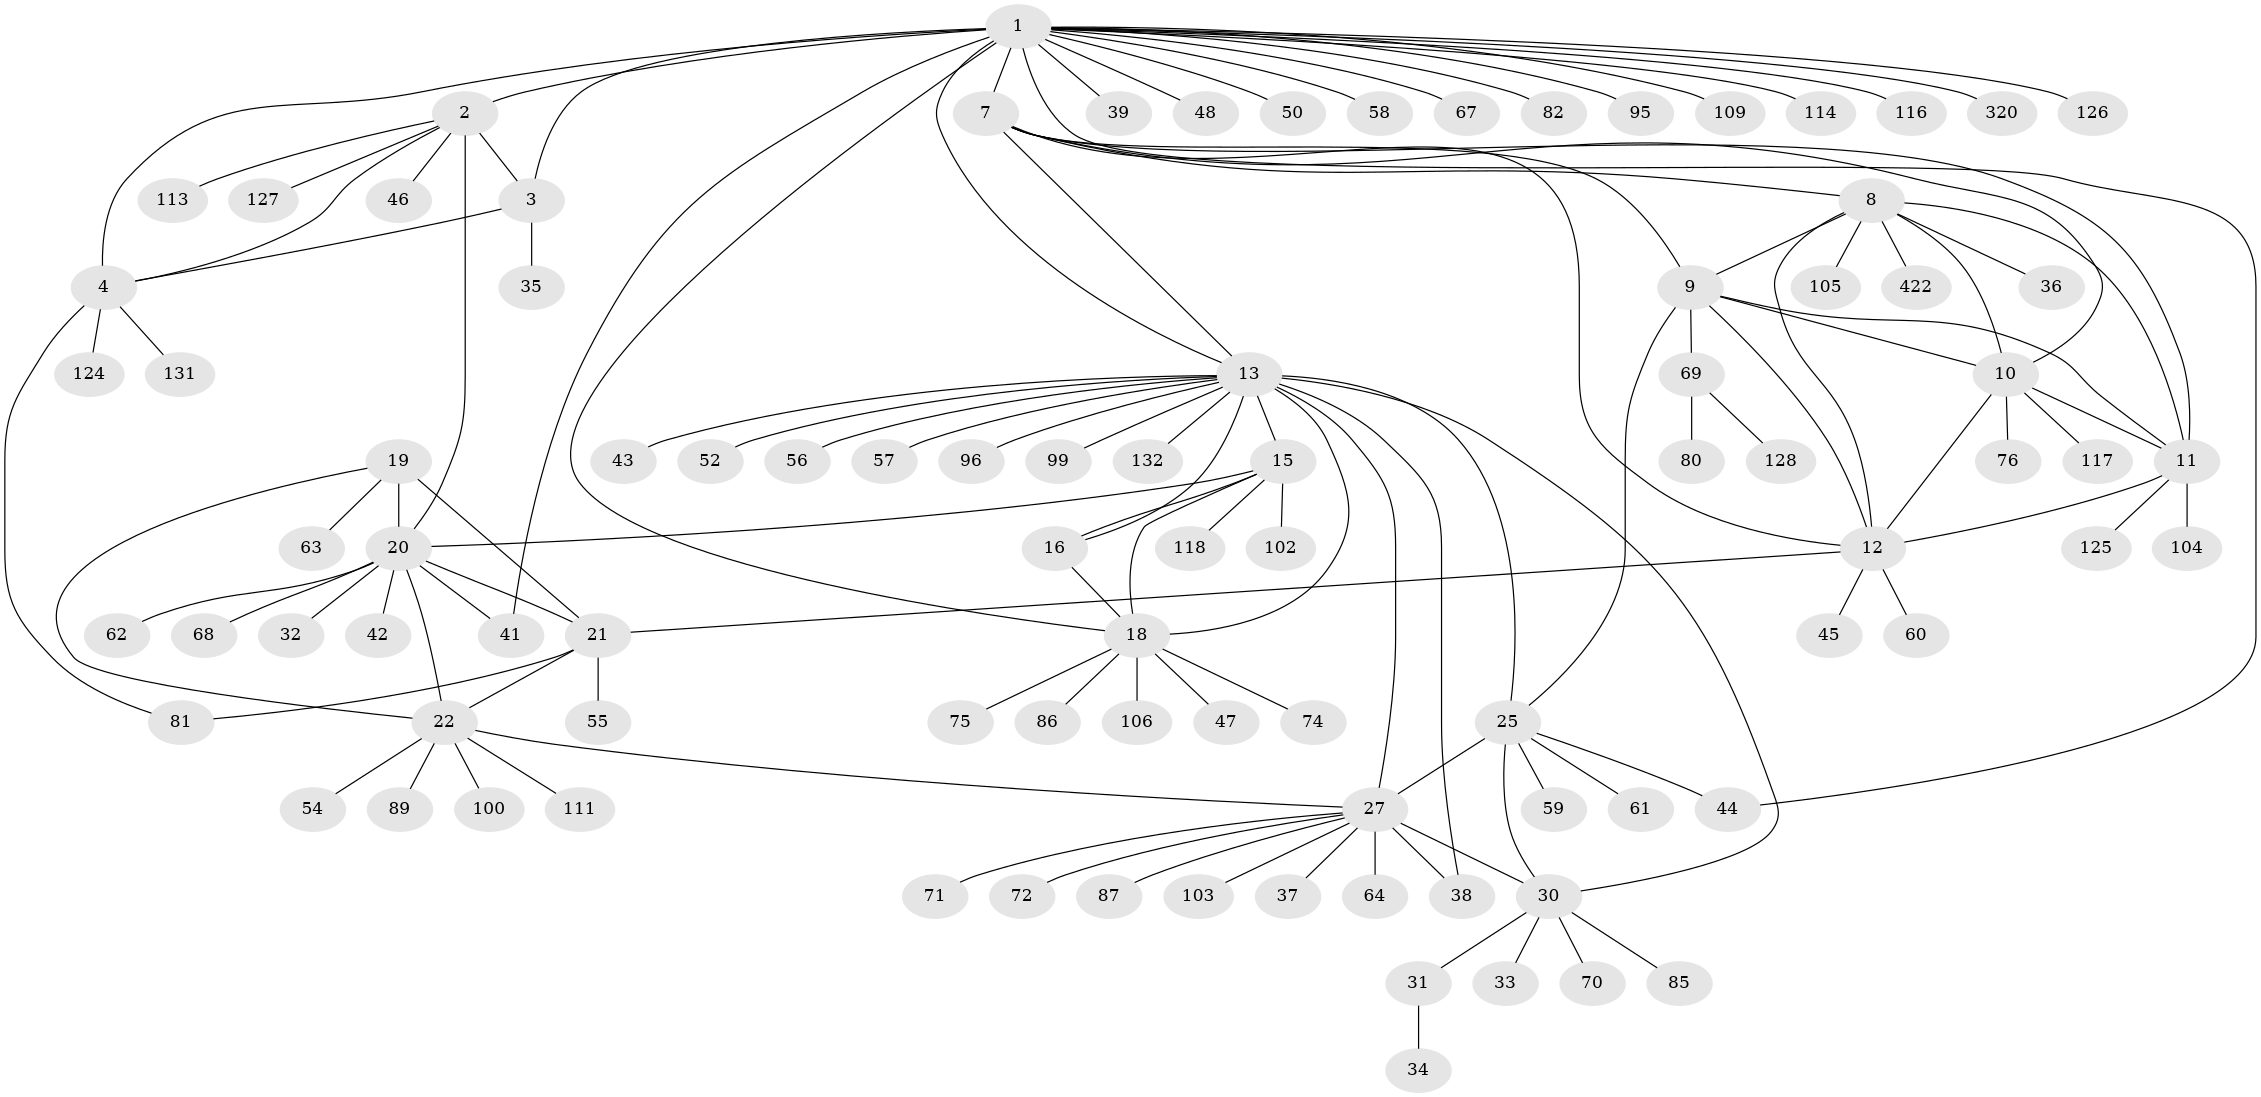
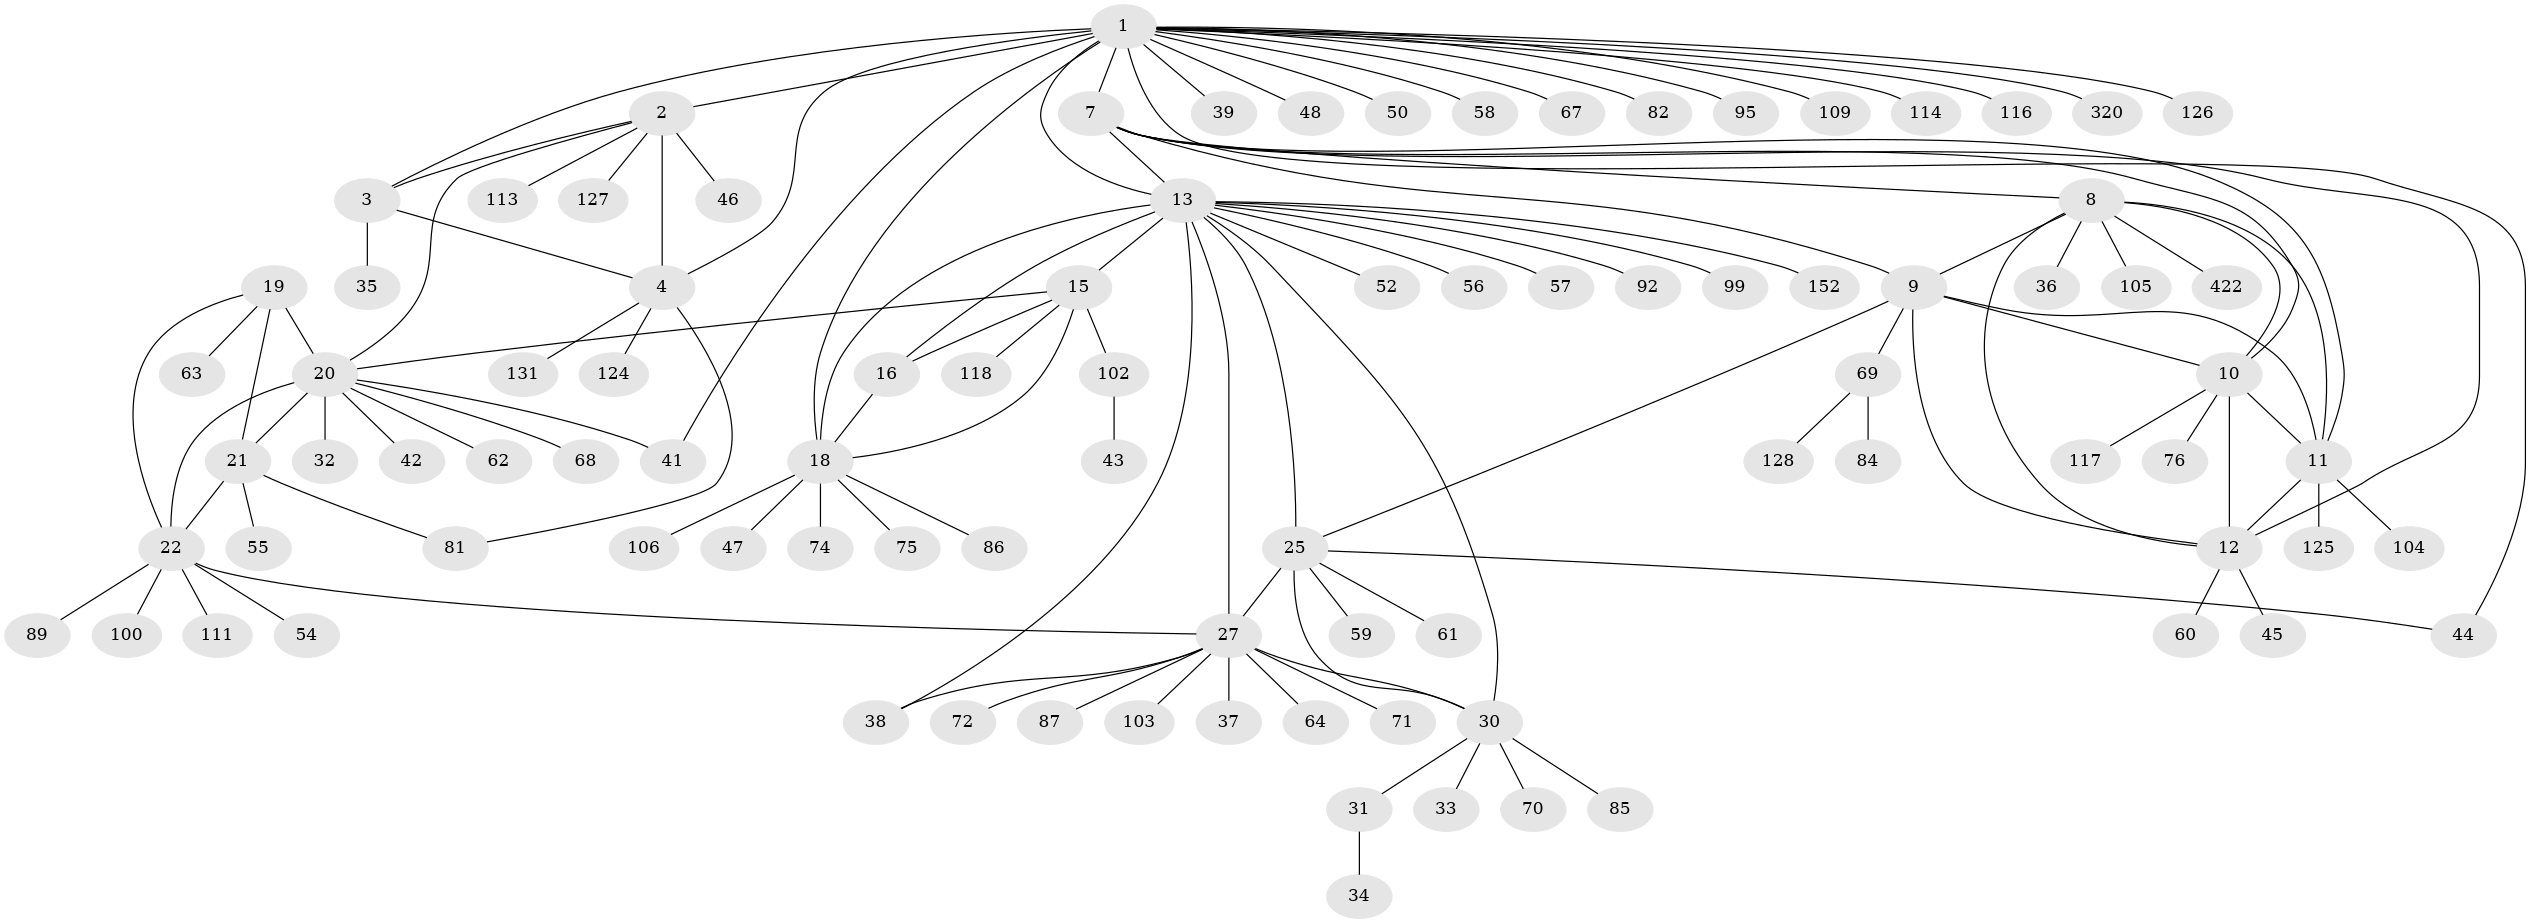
edge "13" -- "43": now "102" -- "43"
node "96": label "96" -> "92"
node "132": label "132" -> "152"
node "80": label "80" -> "84"
edge "12" -- "21": removed
